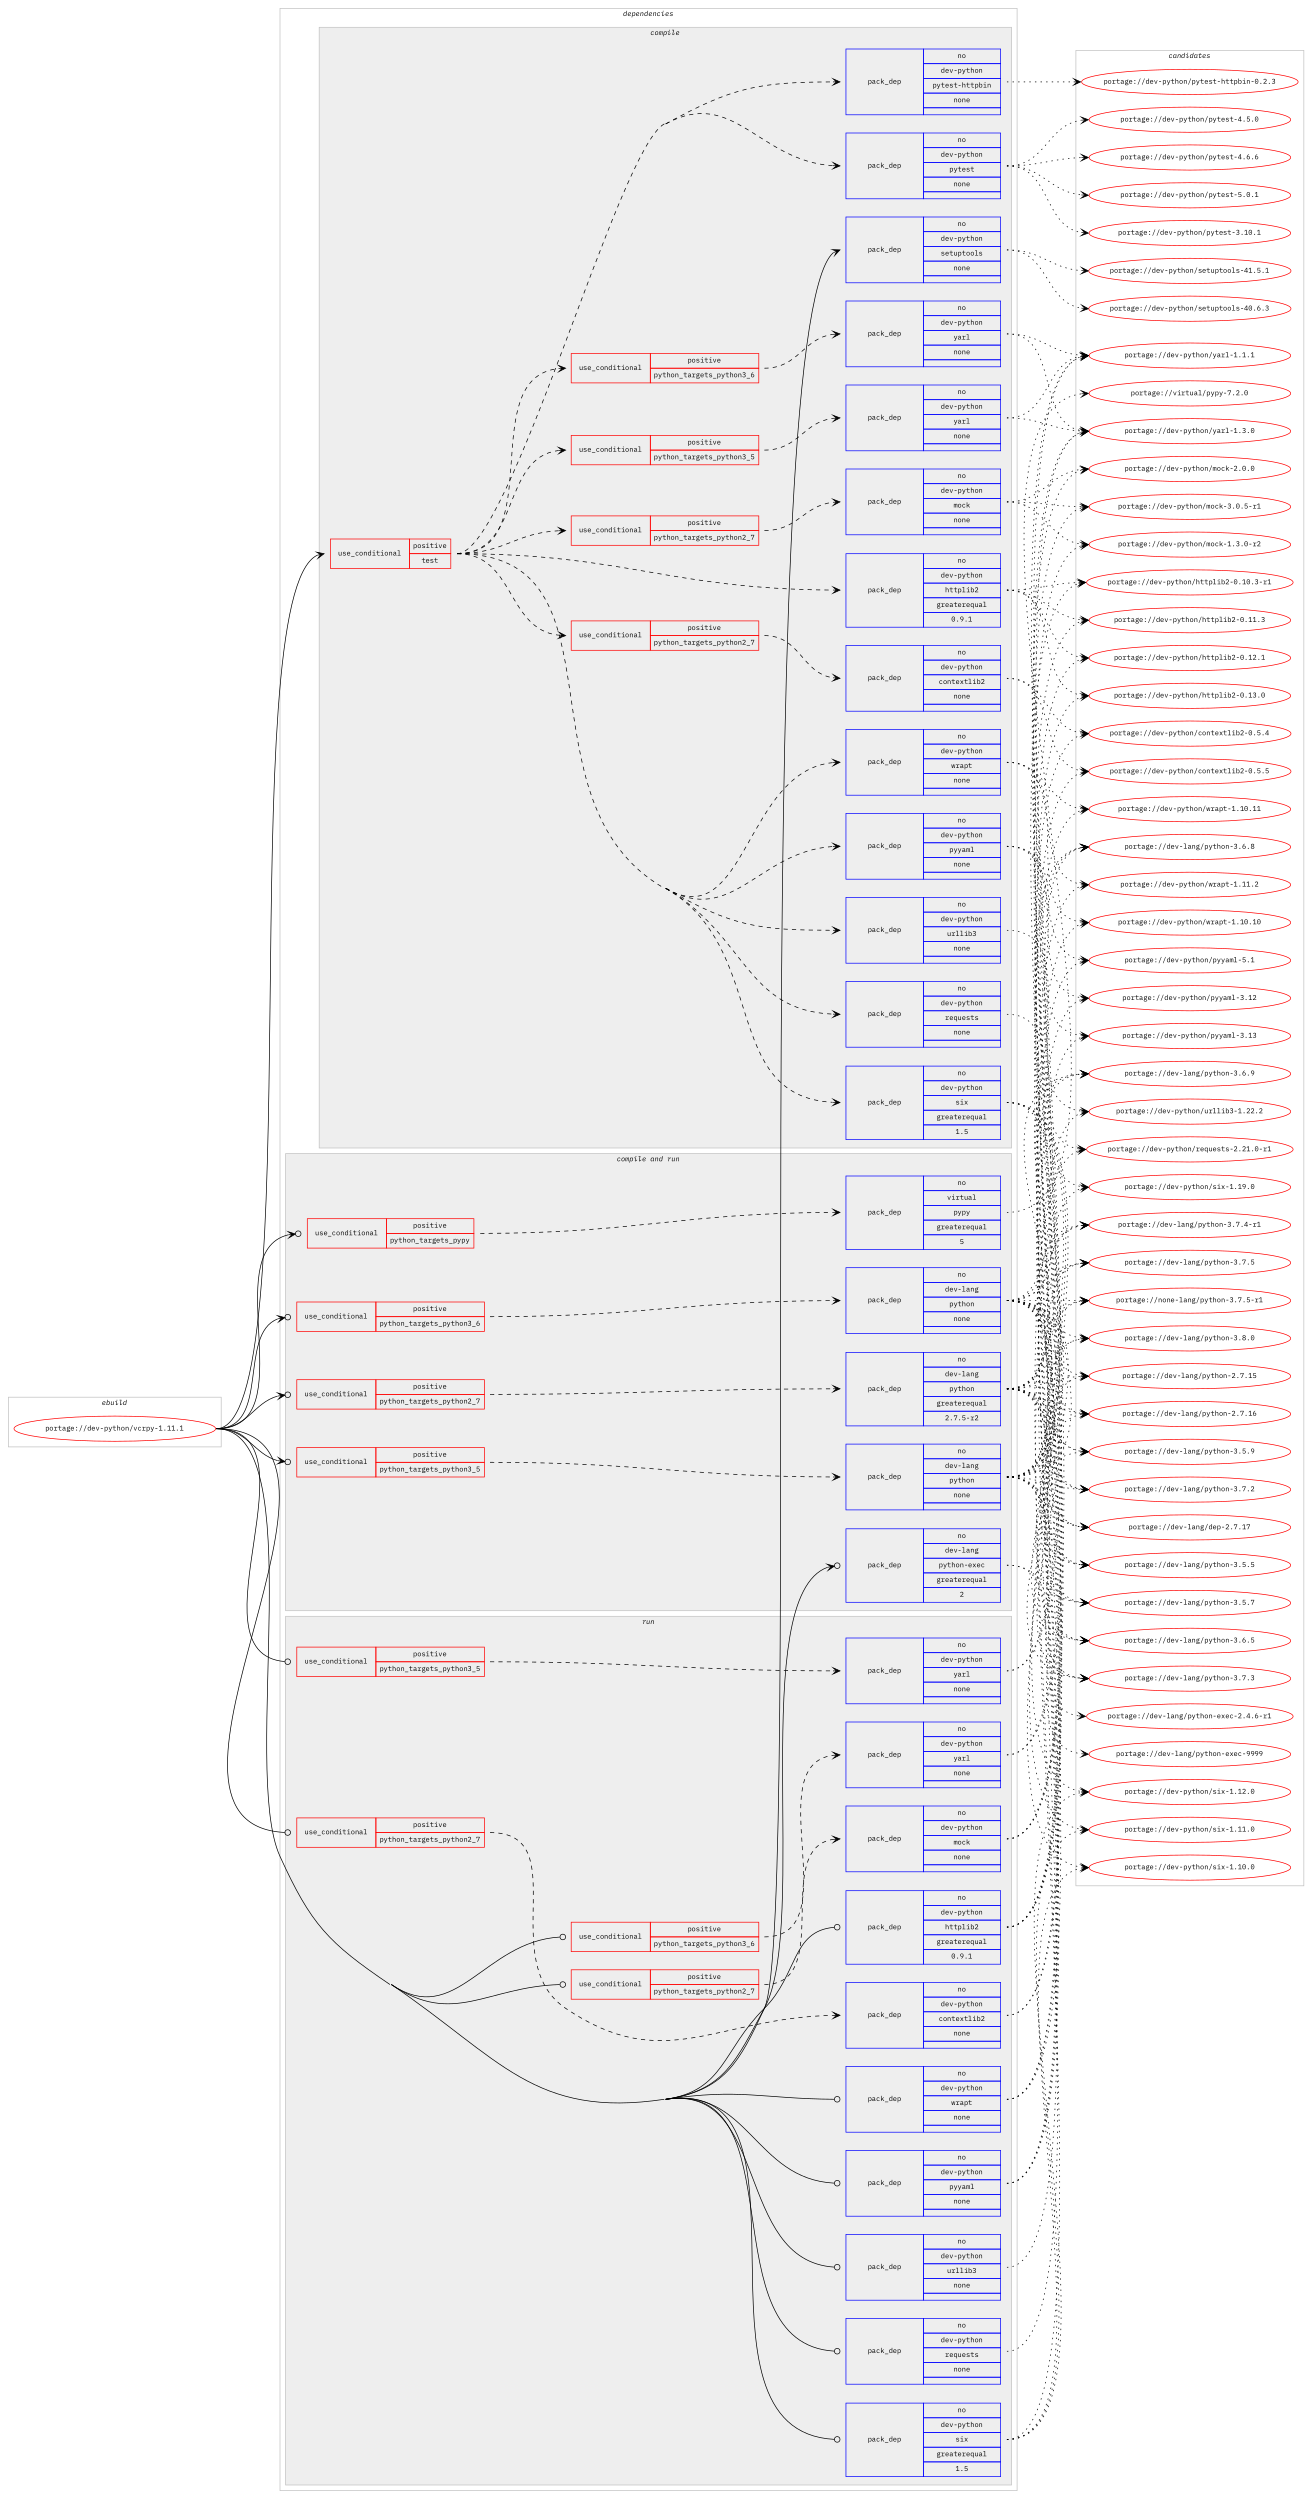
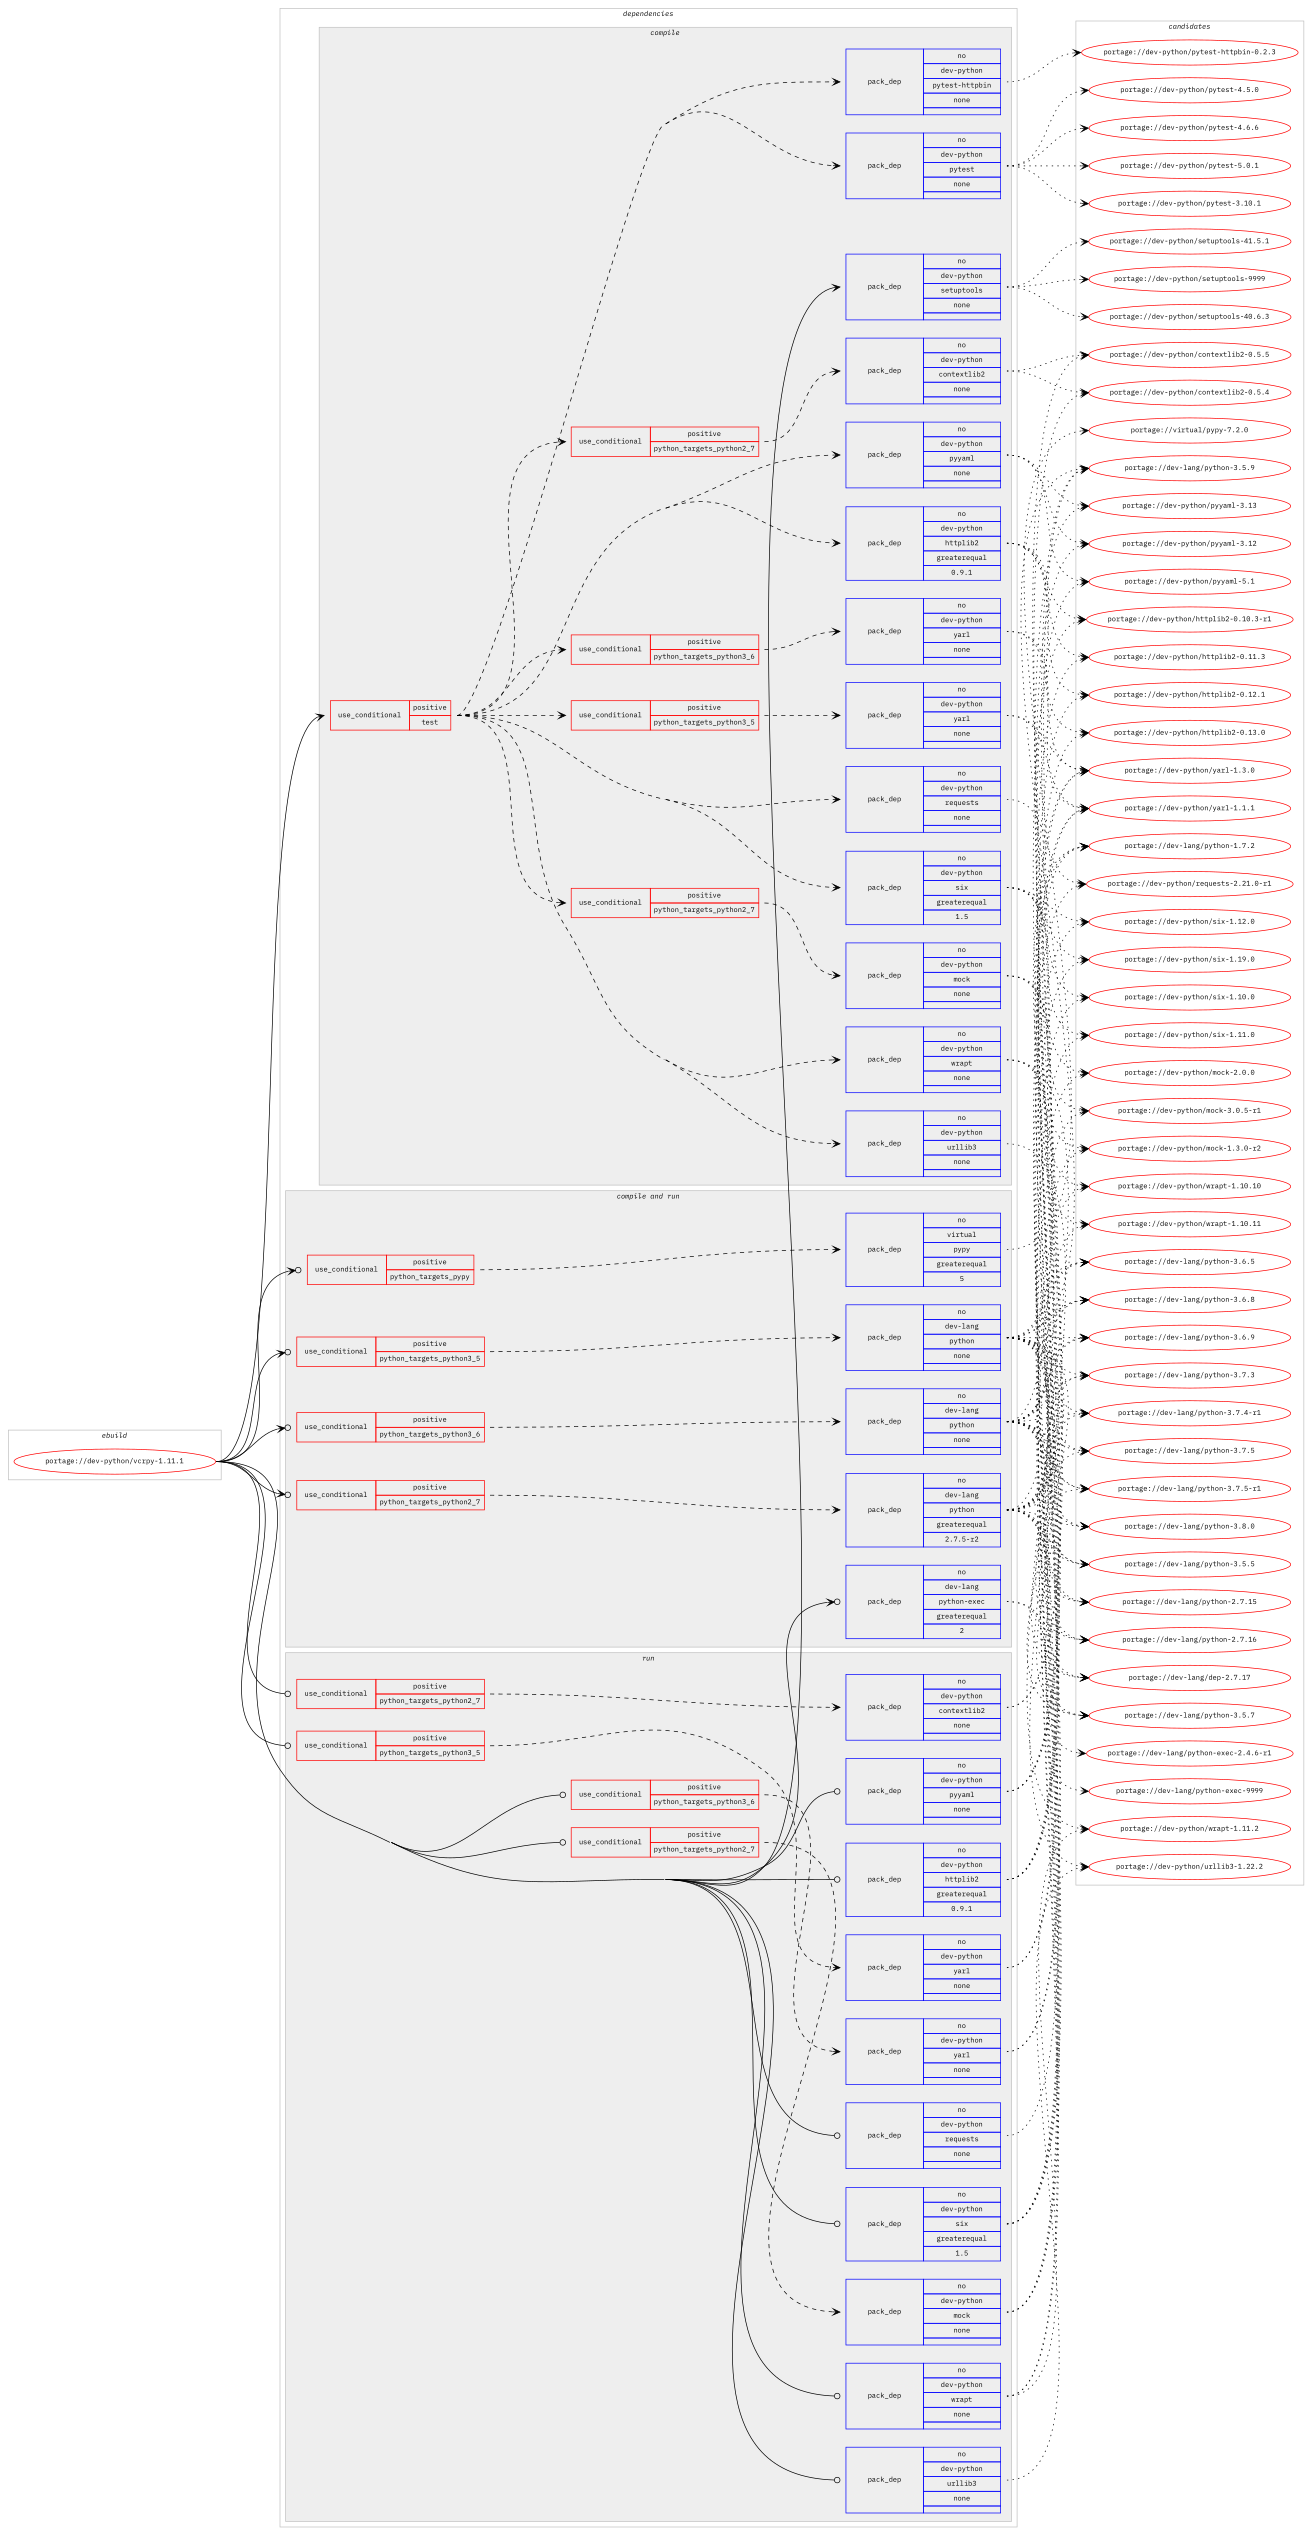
node "portage://dev-python/setuptools-9999": added
node "portage://none-lang/python-3.7.5-r1": label "portage://none-lang/python-3.7.5-r1" -> "portage://dev-lang/python-3.7.5-r1"
node "portage://dev-lang/python-3.7.2": label "portage://dev-lang/python-3.7.2" -> "portage://dev-lang/python-1.7.2"
